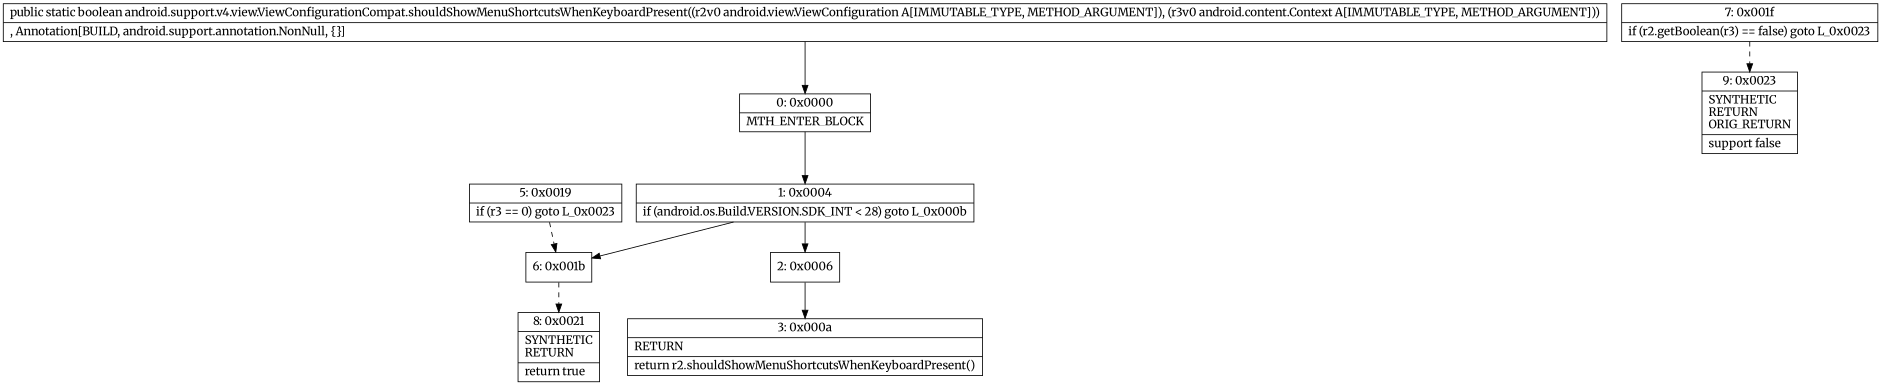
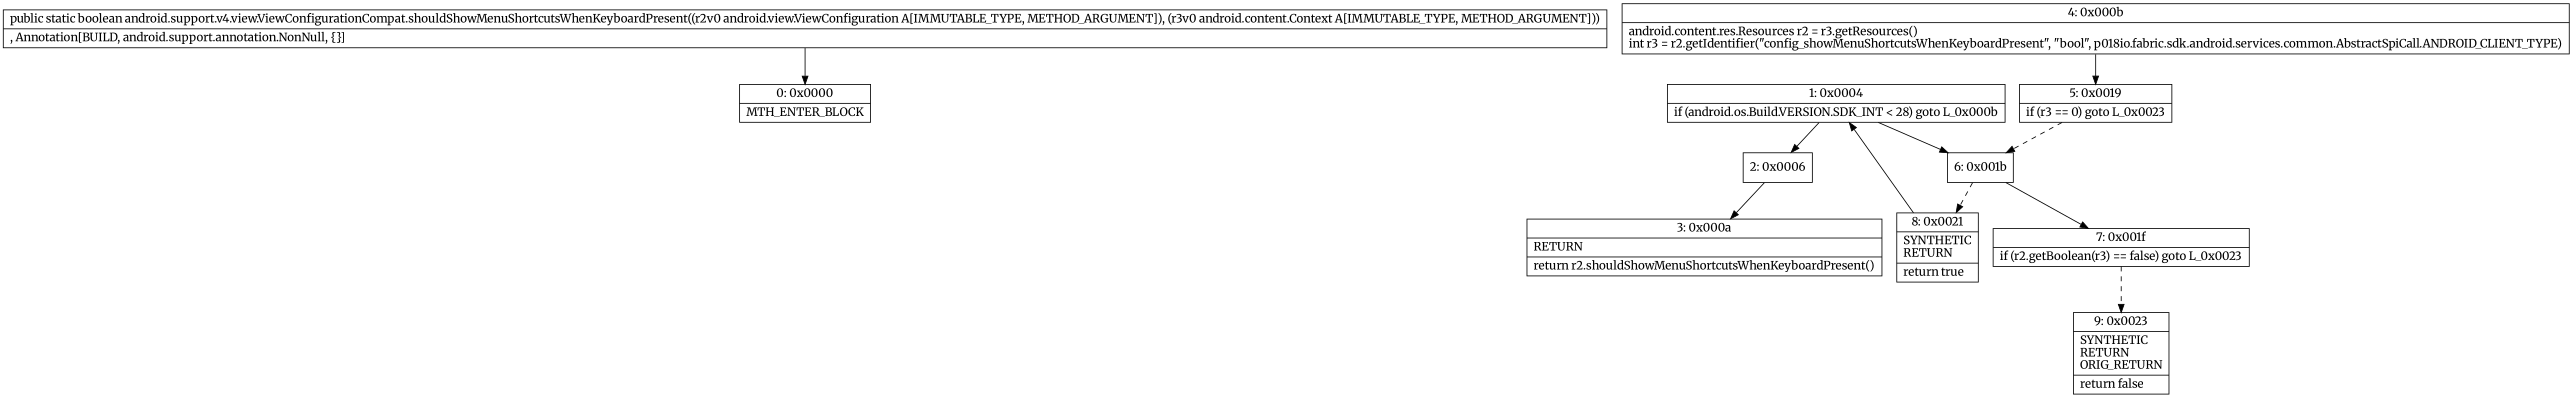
node "4: 0x000b": added
node "9: 0x0023": text "support false" -> "return false"
edge "0: 0x0000" -> "1: 0x0004": now "8: 0x0021" -> "1: 0x0004"
edge "6: 0x001b" -> "7: 0x001f": added
